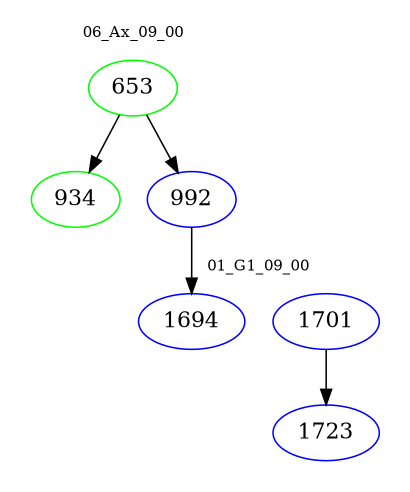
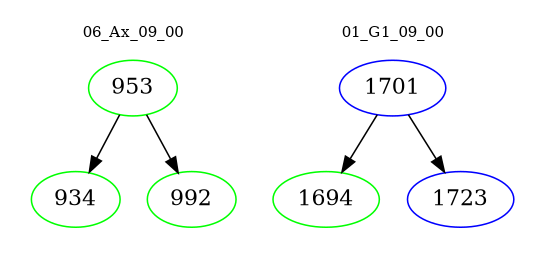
node "653": label "653" -> "953"
node "992": color blue -> green
edge "992" -> "1694": now "1701" -> "1694"
node "1694": color blue -> green
